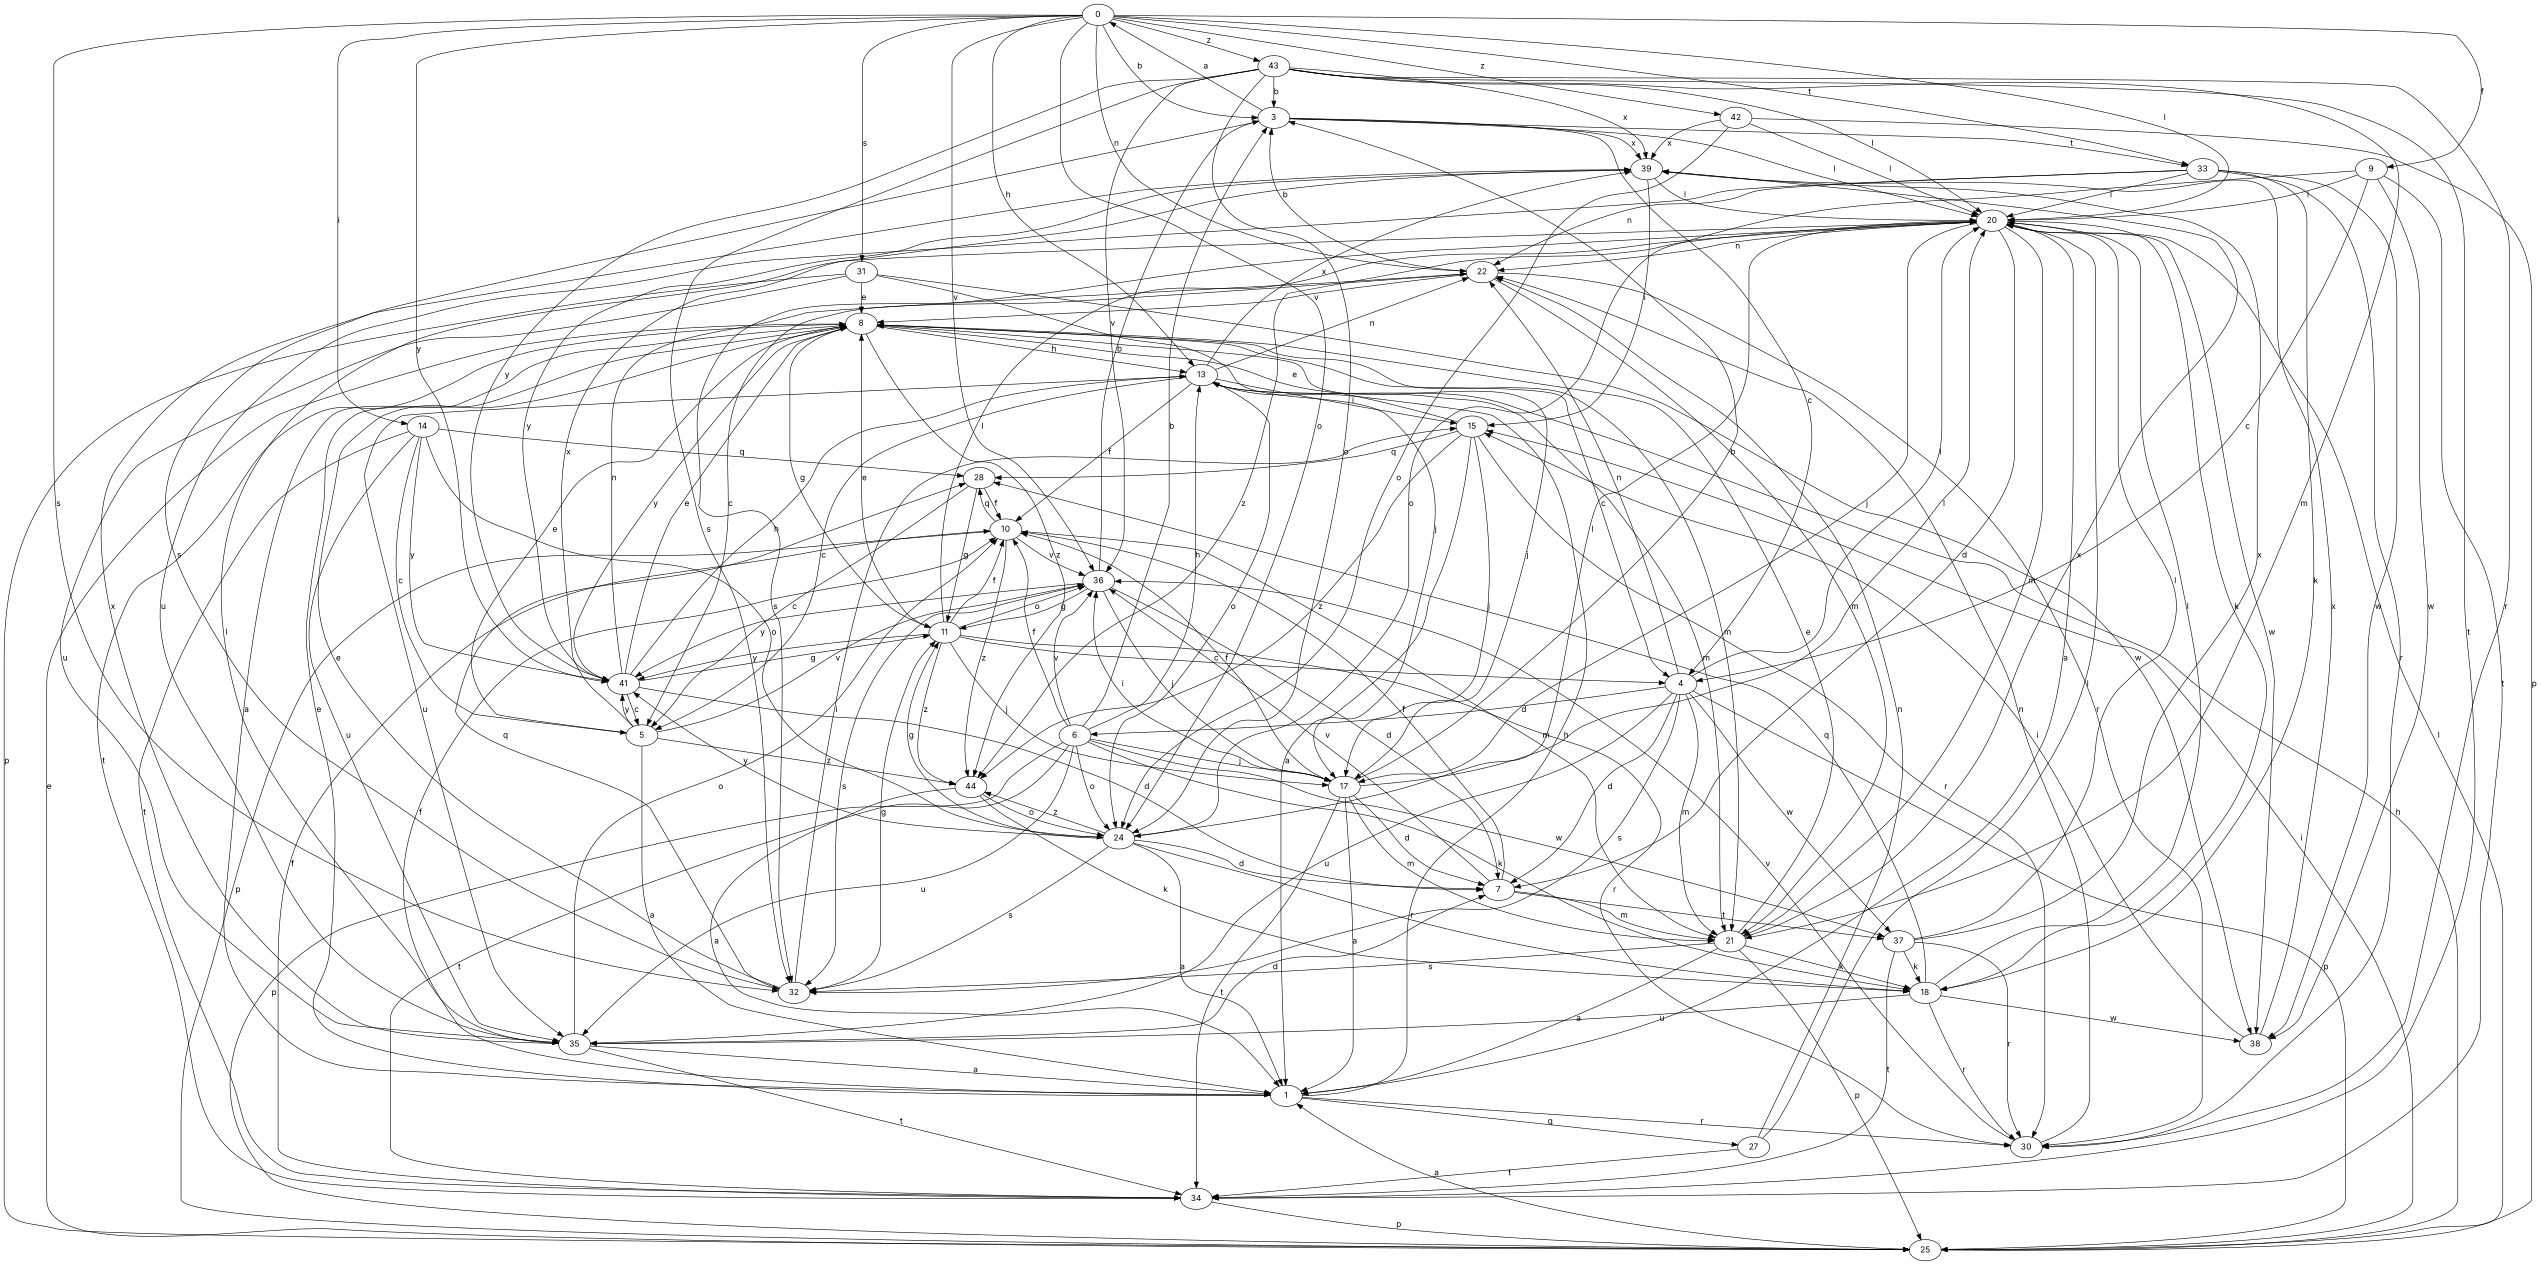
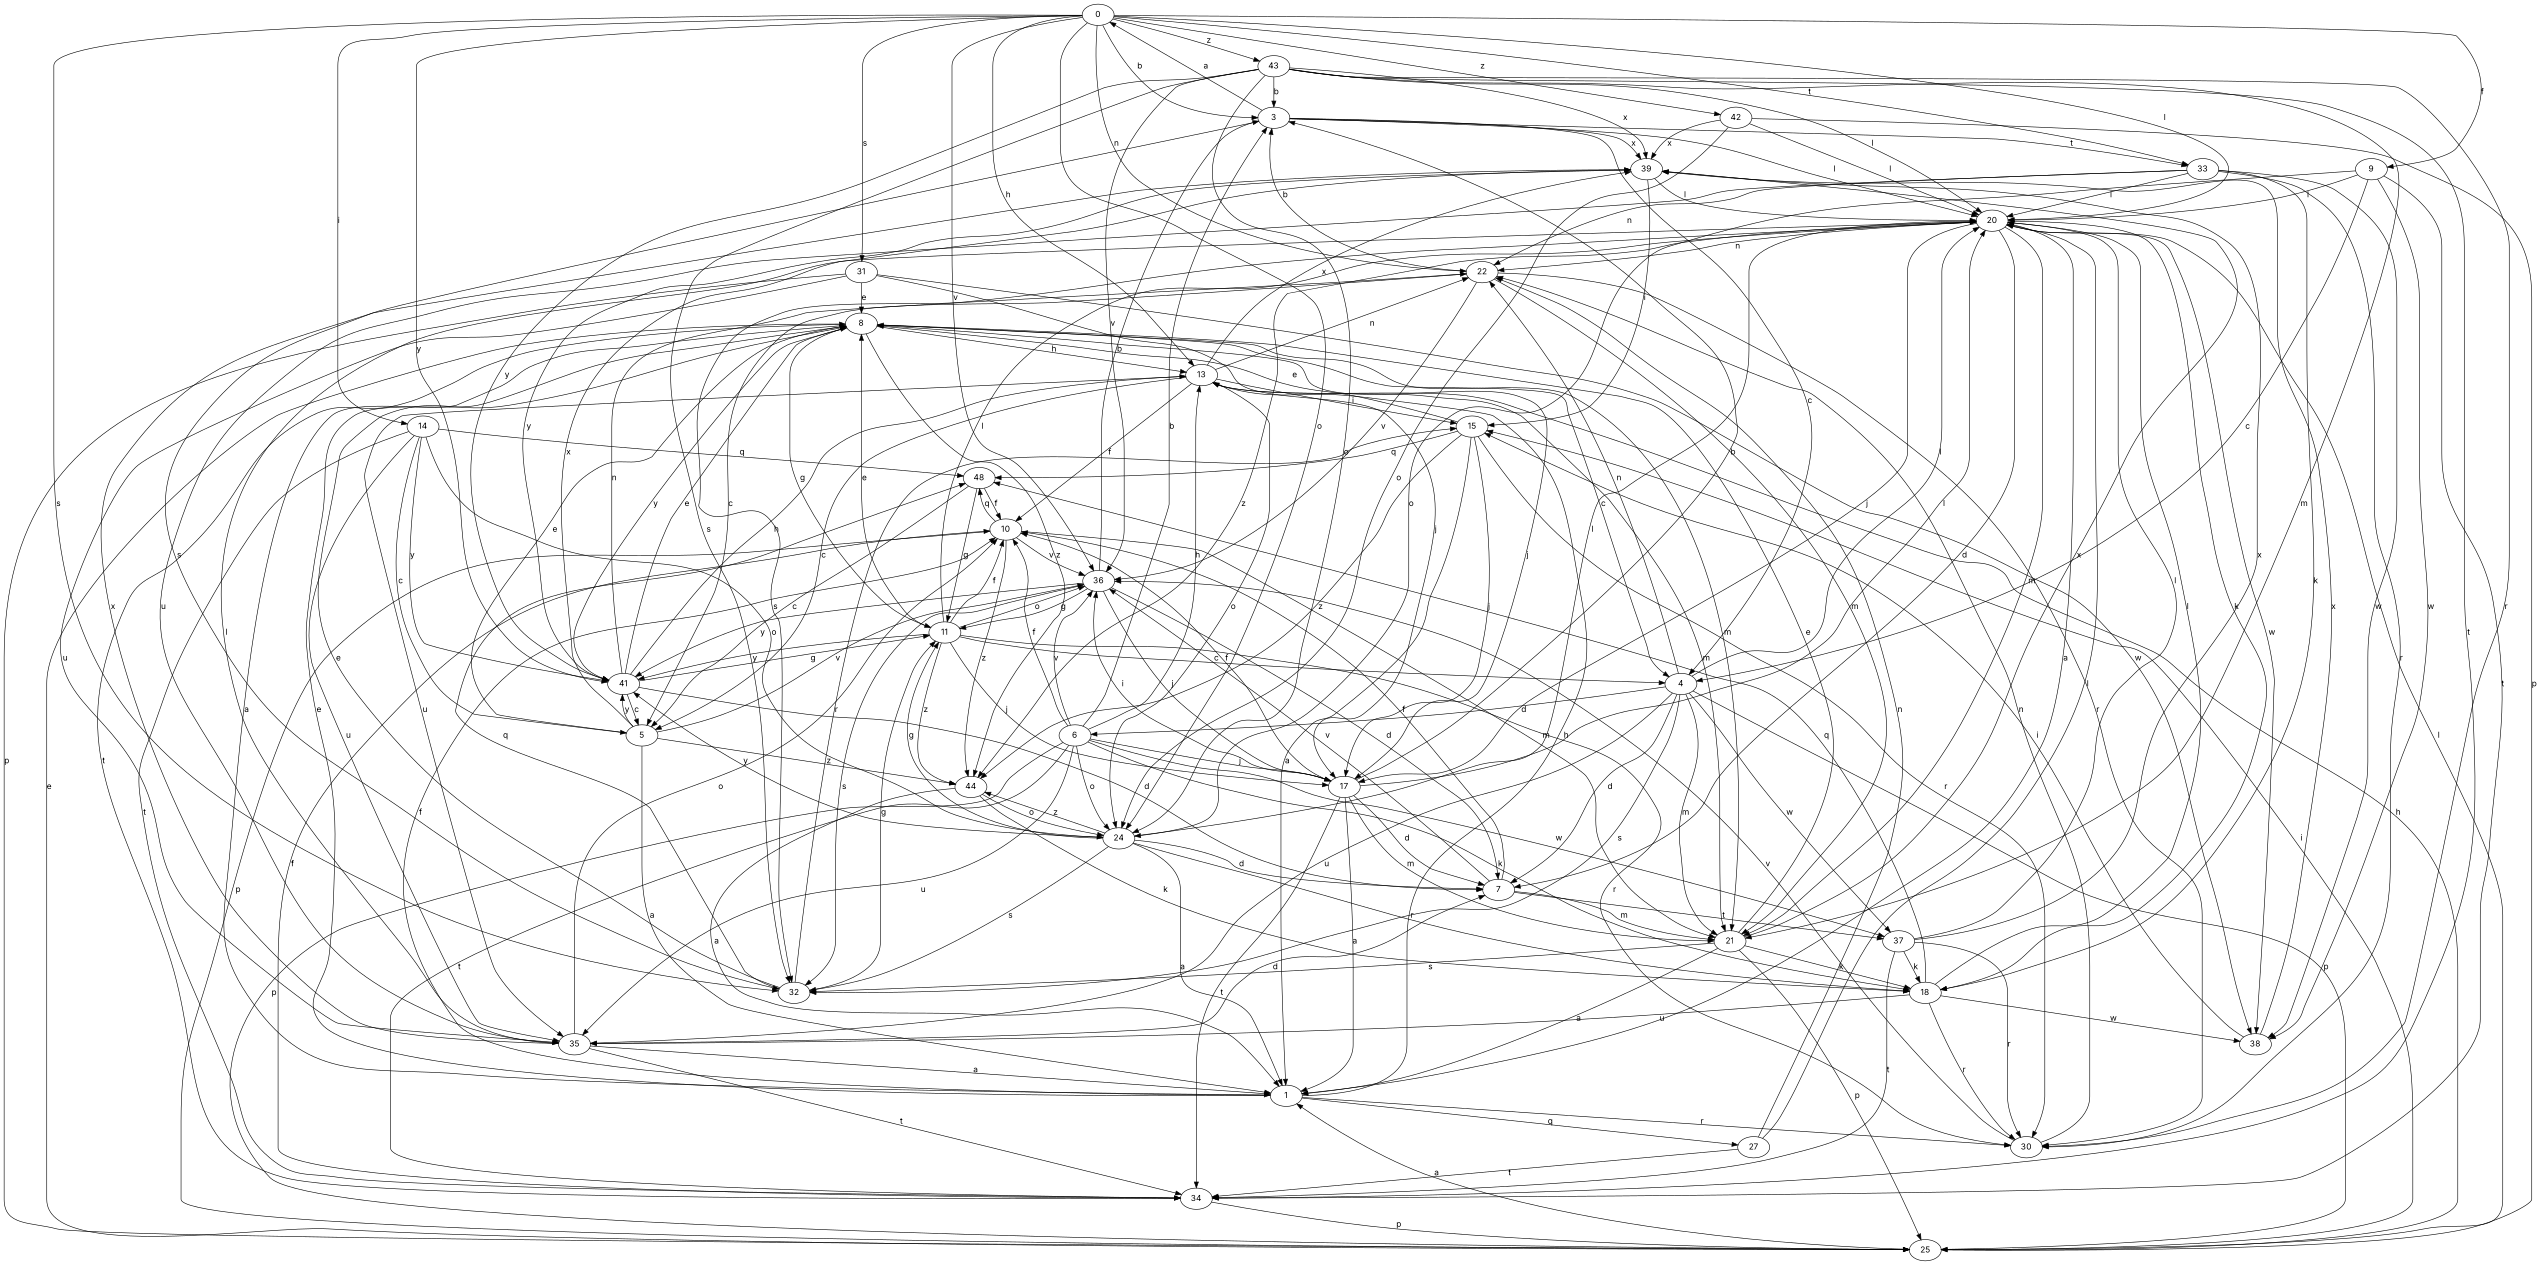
edge "22" -> "8": now "22" -> "36"
node "28": label "28" -> "48"
edge "32" -> "15": label "i" -> "r"
